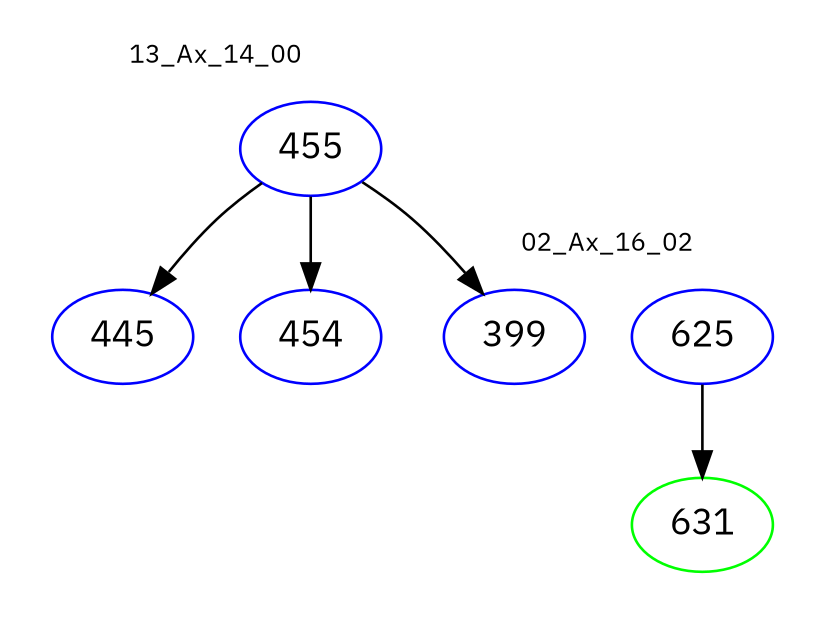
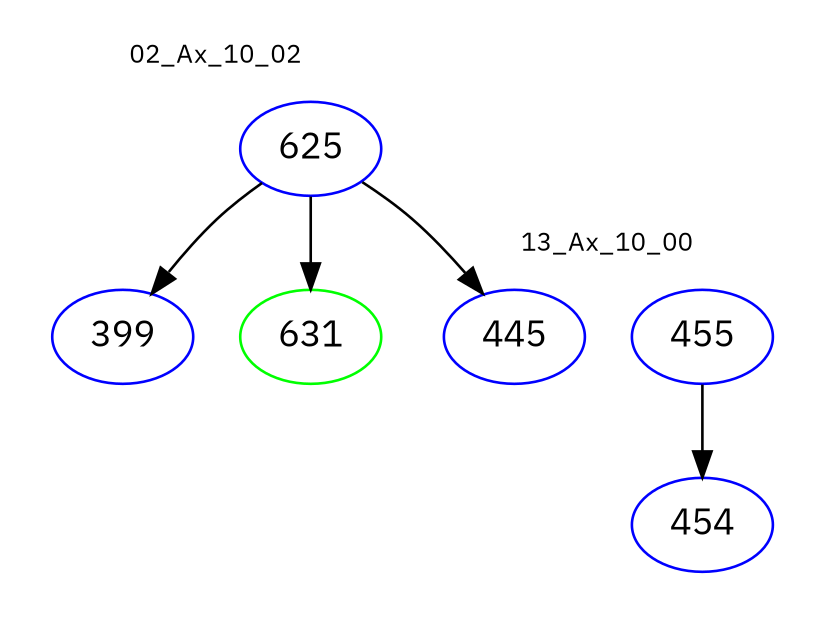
cluster "13_Ax_14_00": label "13_Ax_14_00" -> "13_Ax_10_00"
edge "455" -> "445": now "625" -> "445"
cluster "02_Ax_16_02": label "02_Ax_16_02" -> "02_Ax_10_02"
edge "455" -> "399": now "625" -> "399"
